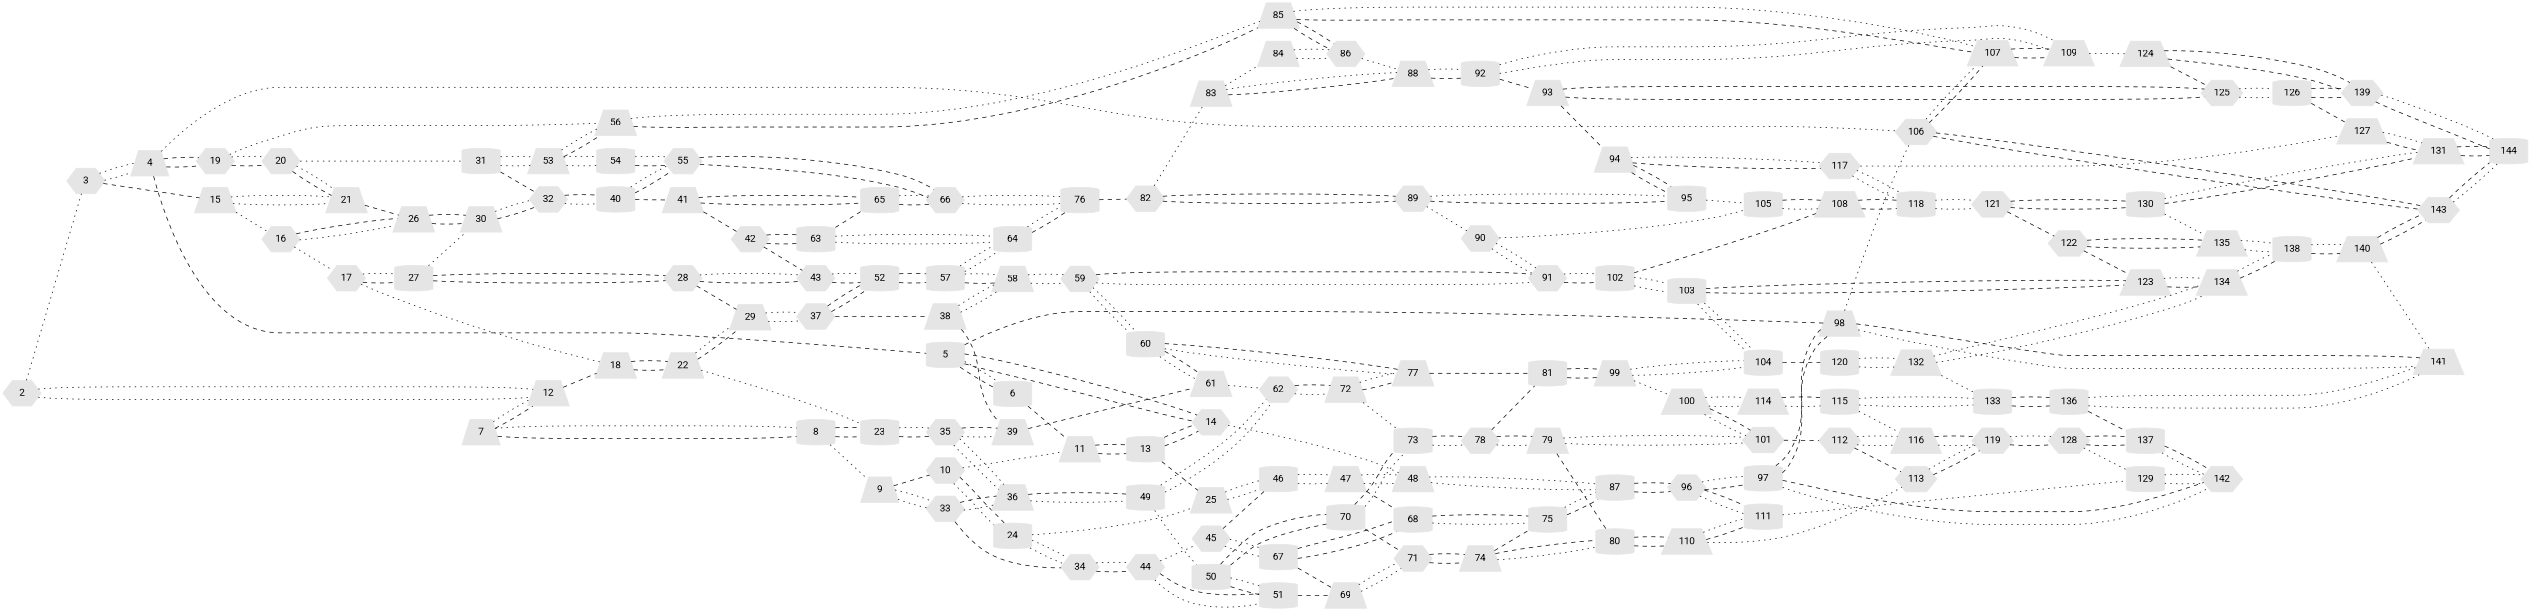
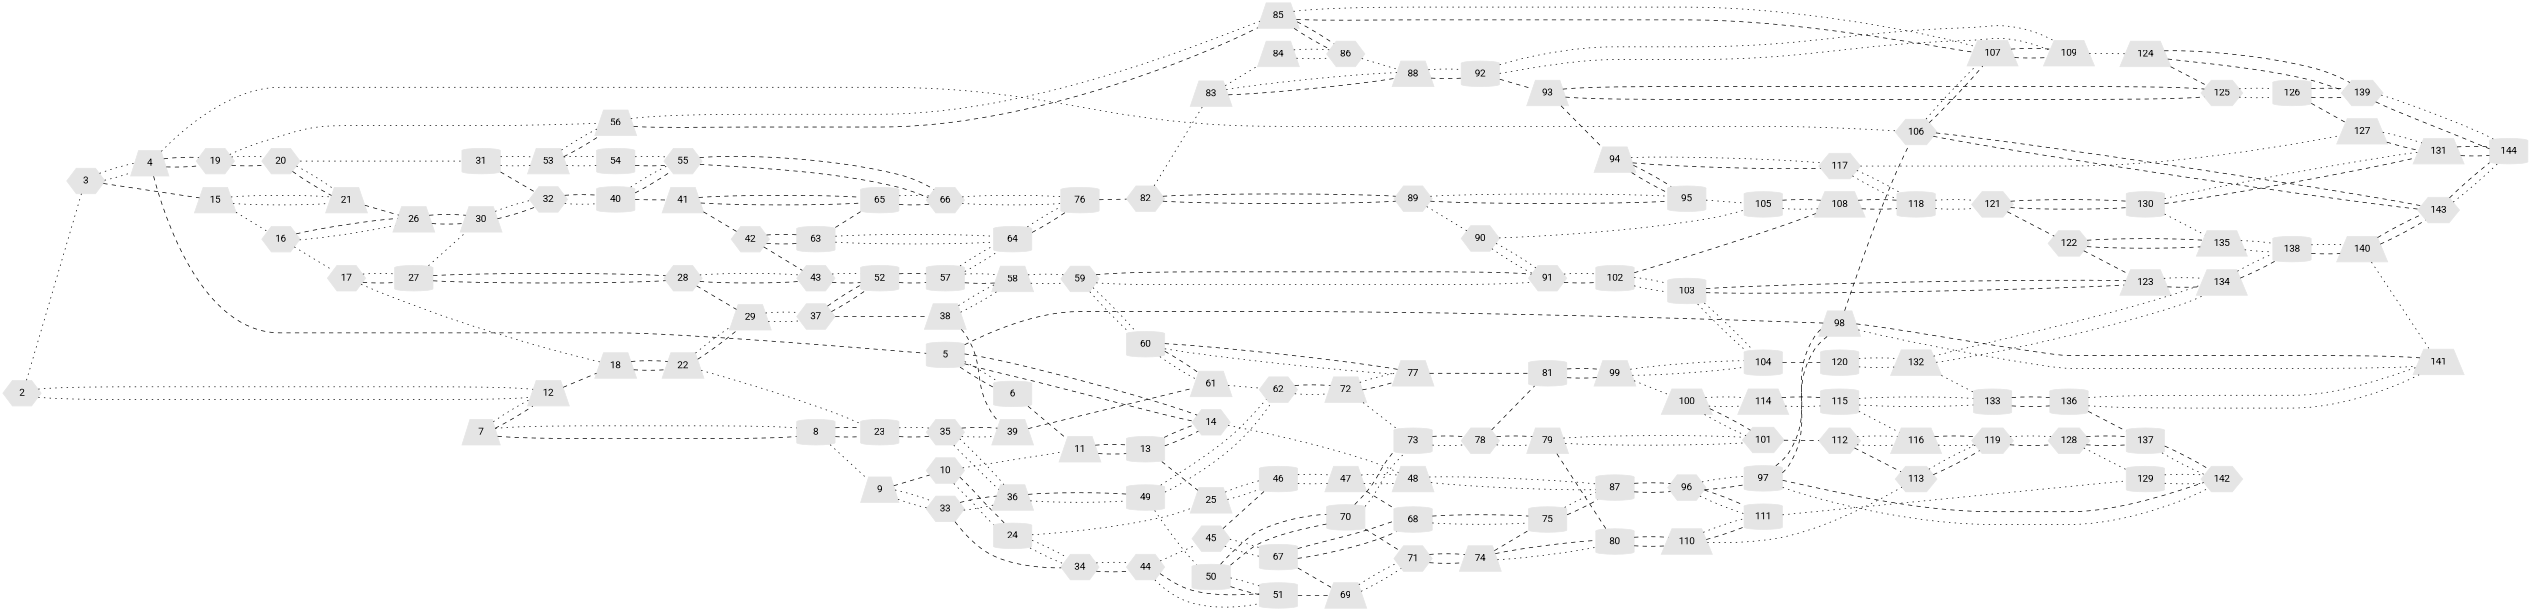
edge "106" -- "98": style dotted -> dashed
